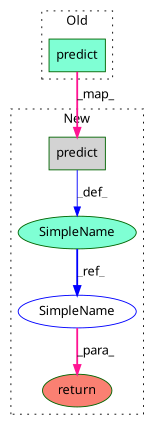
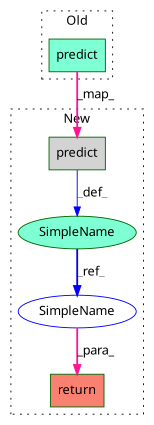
node "return": shape ellipse -> box
